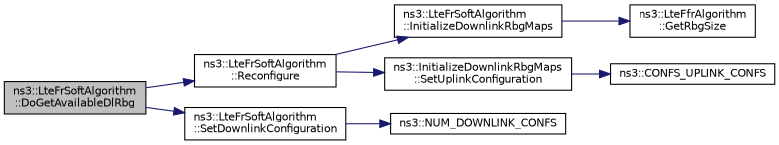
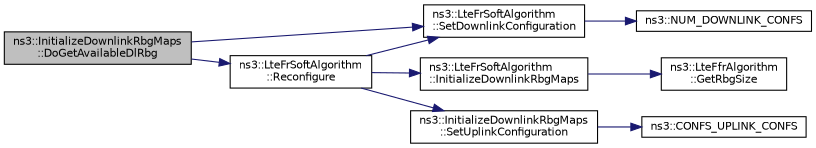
edge "ns3::LteFrSoftAlgorithm ::Reconfigure" -> "ns3::LteFrSoftAlgorithm ::SetDownlinkConfiguration": added
node "ns3::LteFrSoftAlgorithm ::DoGetAvailableDlRbg": label "ns3::LteFrSoftAlgorithm ::DoGetAvailableDlRbg" -> "ns3::InitializeDownlinkRbgMaps ::DoGetAvailableDlRbg"
